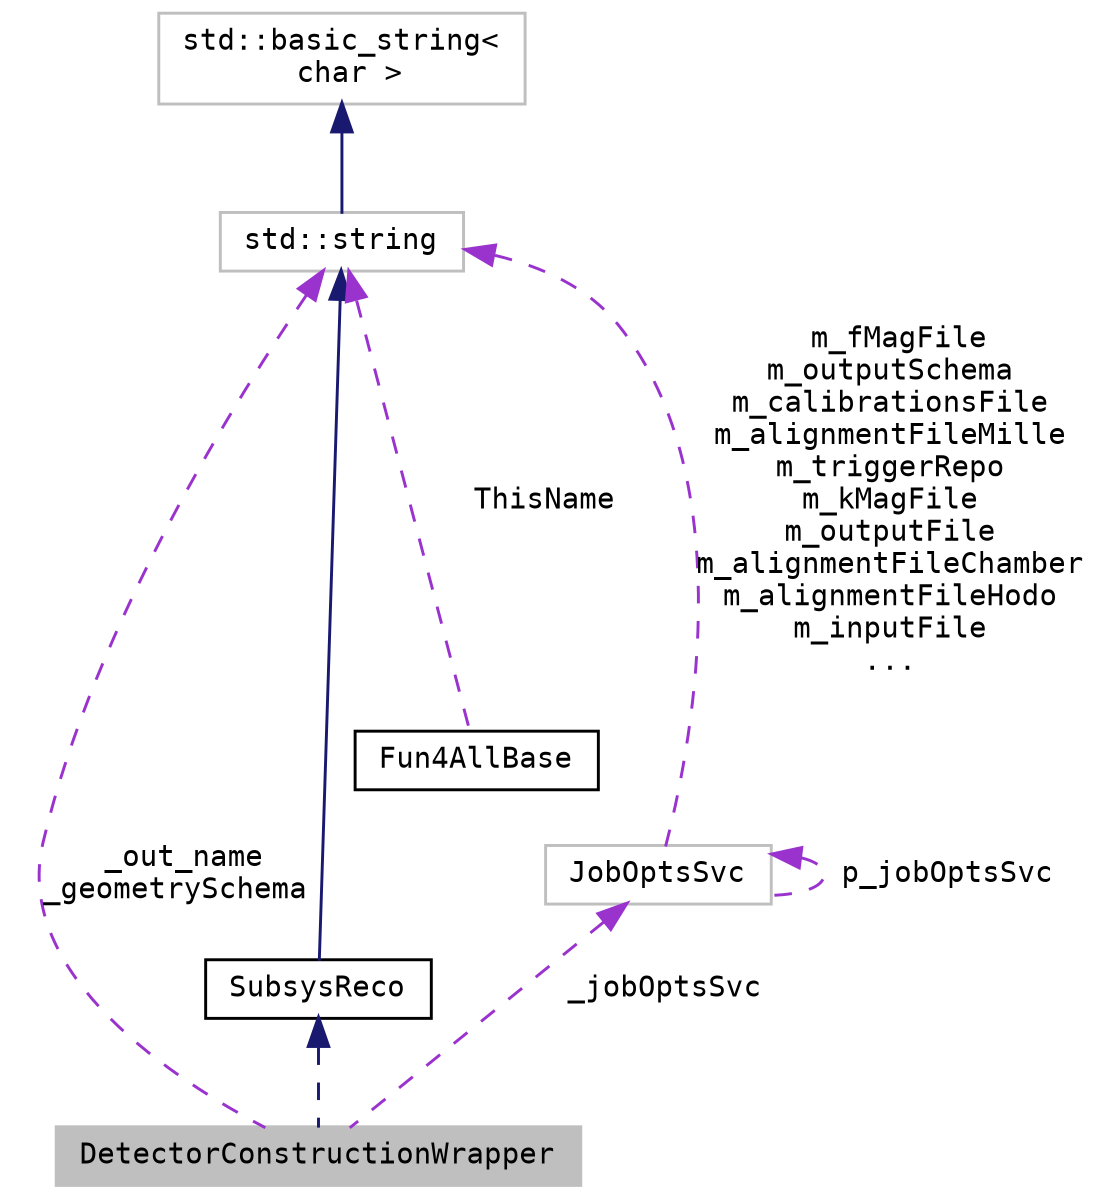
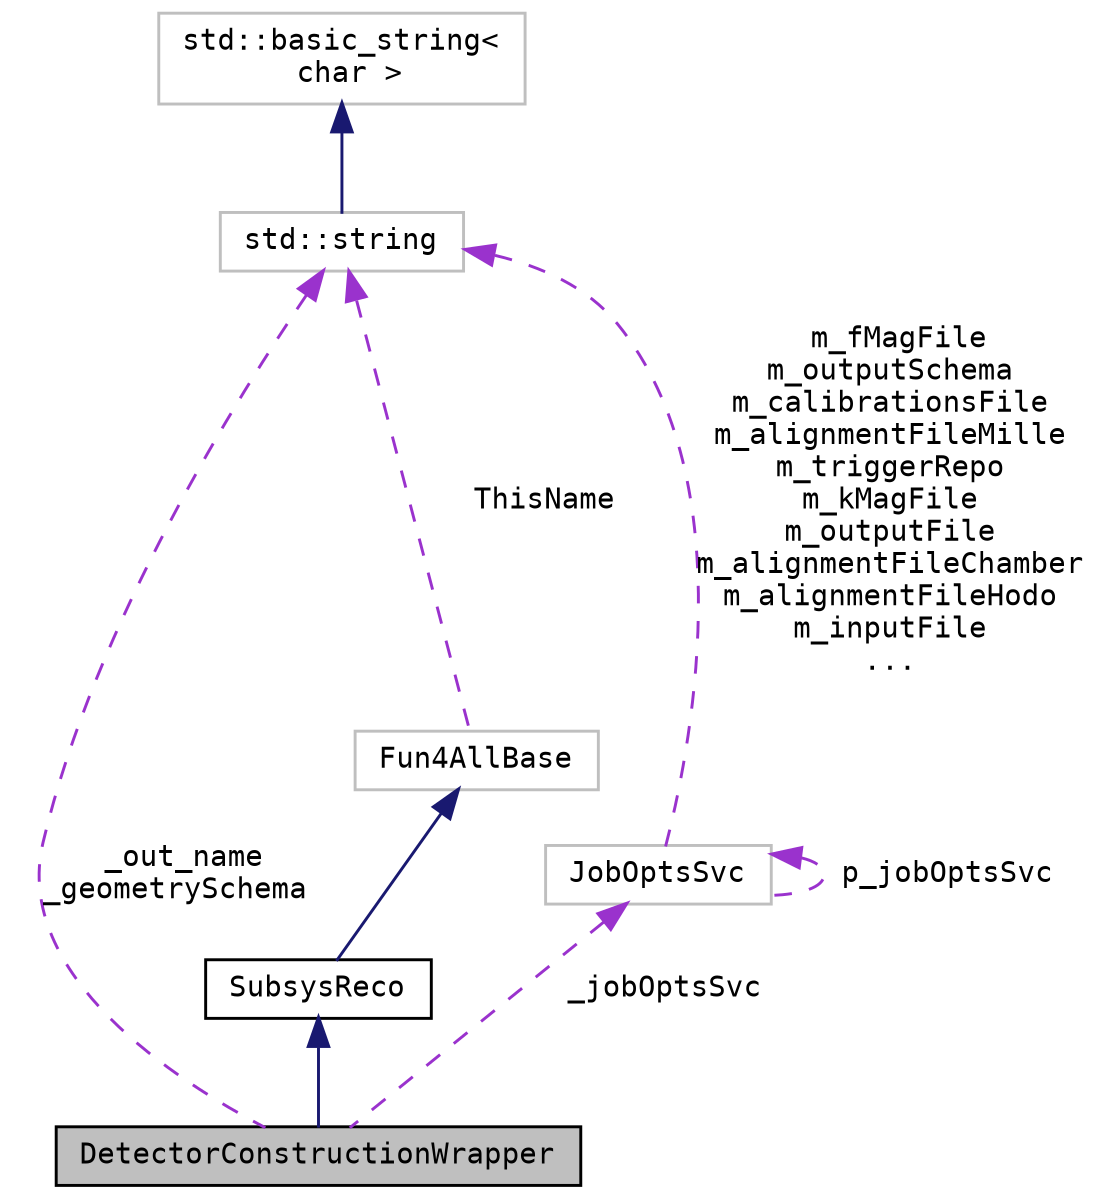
edge "SubsysReco" -> "std::string": now "SubsysReco" -> "Fun4AllBase"
node "Fun4AllBase": color black -> grey75
edge "DetectorConstructionWrapper" -> "SubsysReco": style dashed -> solid
node "DetectorConstructionWrapper": color grey75 -> black
